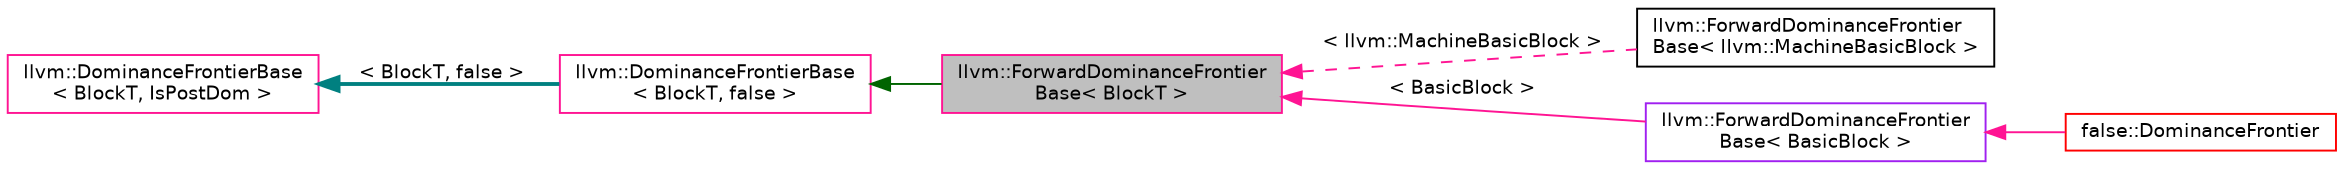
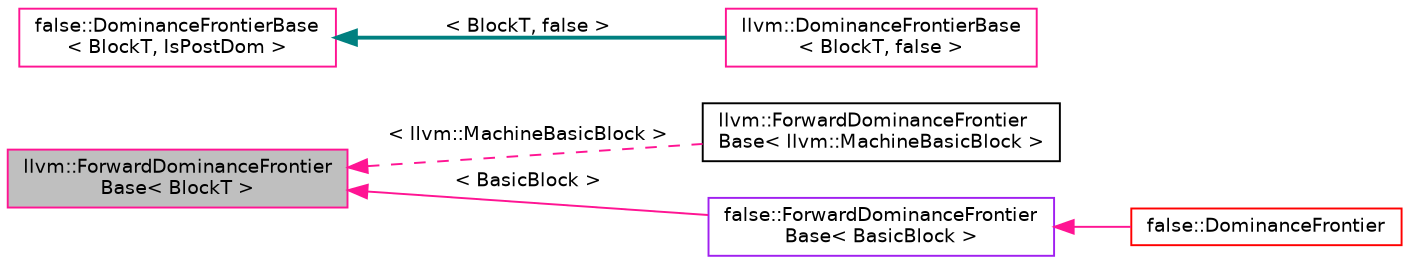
node "llvm::DominanceFrontierBase < BlockT, IsPostDom >": label "llvm::DominanceFrontierBase < BlockT, IsPostDom >" -> "false::DominanceFrontierBase < BlockT, IsPostDom >"
edge "llvm::ForwardDominanceFrontier Base< BlockT >" -> "llvm::DominanceFrontierBase < BlockT, false >": removed
node "llvm::ForwardDominanceFrontier Base< BasicBlock >": label "llvm::ForwardDominanceFrontier Base< BasicBlock >" -> "false::ForwardDominanceFrontier Base< BasicBlock >"
